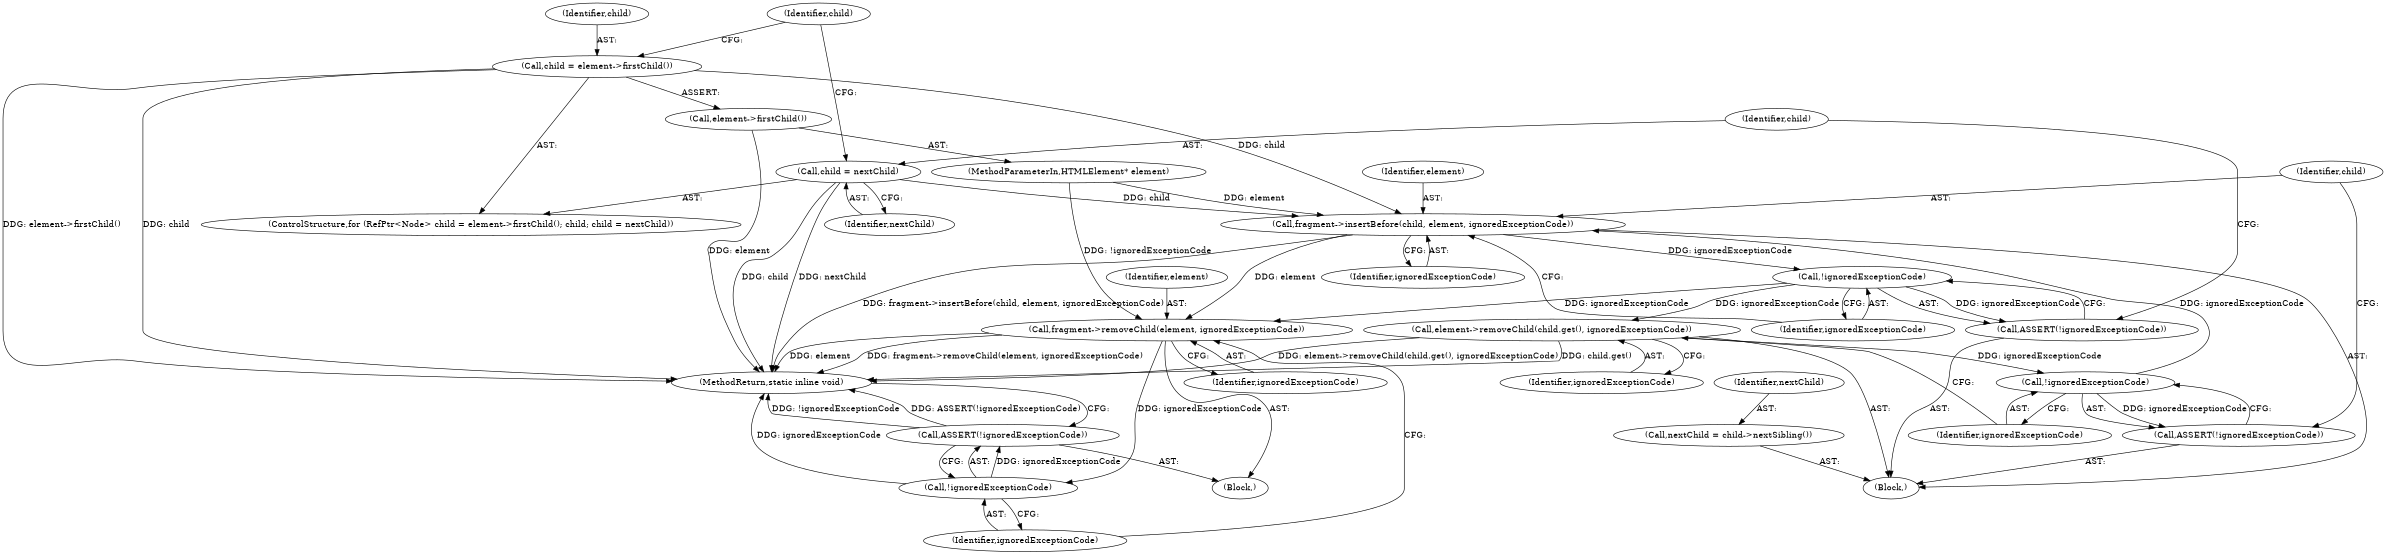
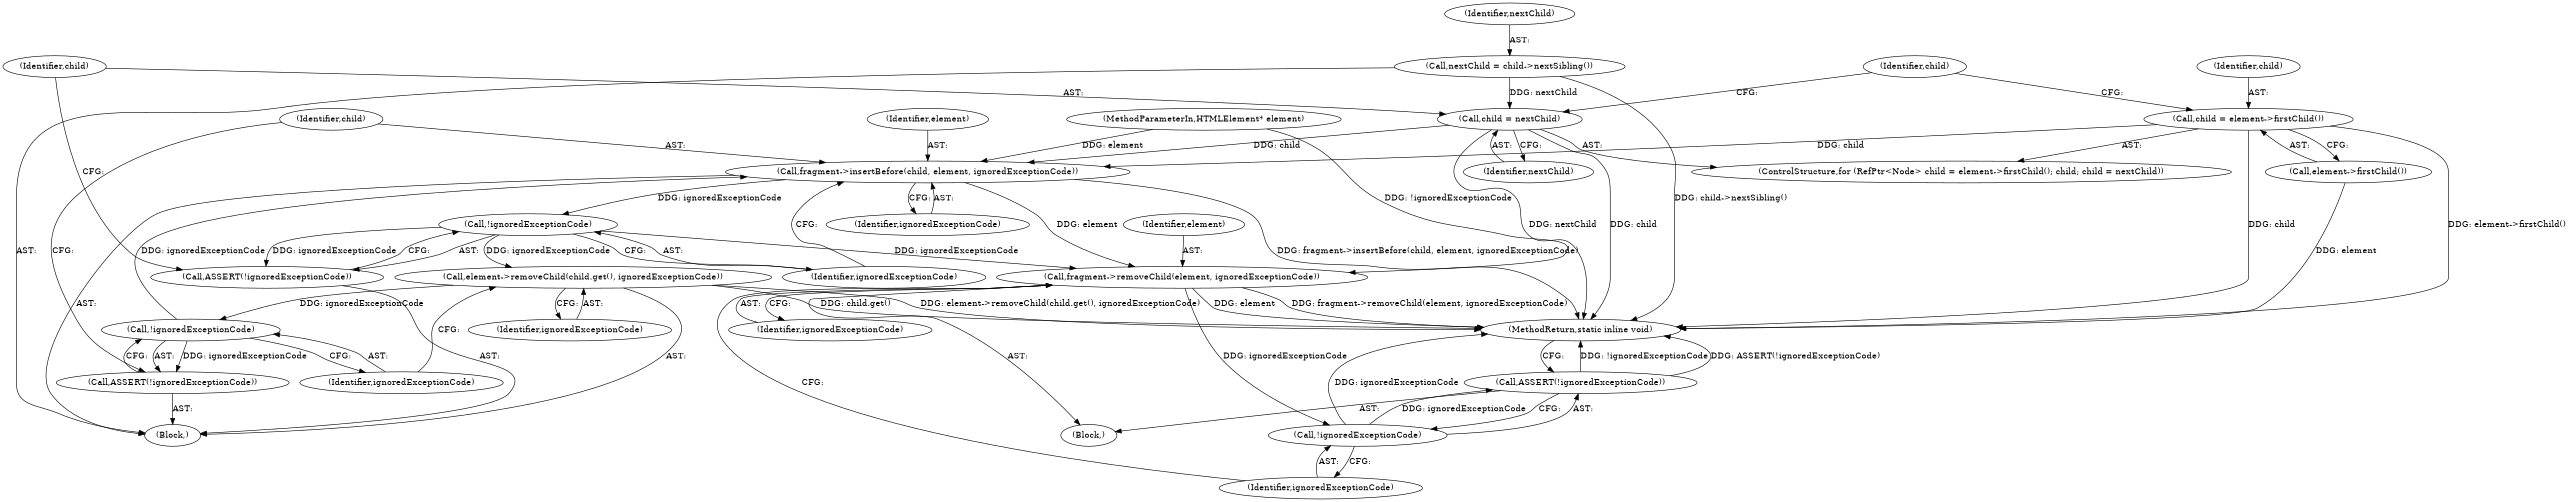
edge "(Call,nextChild = child->nextSibling())" -> "(Call,child = nextChild)": added, label "DDG: nextChild"
edge "(Call,child = element->firstChild())" -> "(Call,element->firstChild())": label "ASSERT: " -> "CFG: "
edge "(Call,element->firstChild())" -> "(MethodParameterIn,HTMLElement* element)": now "(Call,element->firstChild())" -> "(Call,child = element->firstChild())"
edge "(Call,nextChild = child->nextSibling())" -> "(MethodReturn,static inline void)": added, label "DDG: child->nextSibling()"
